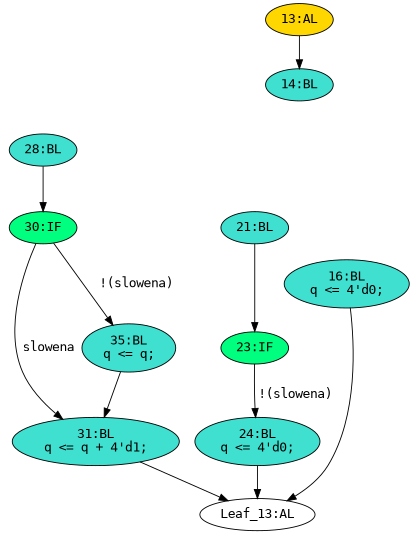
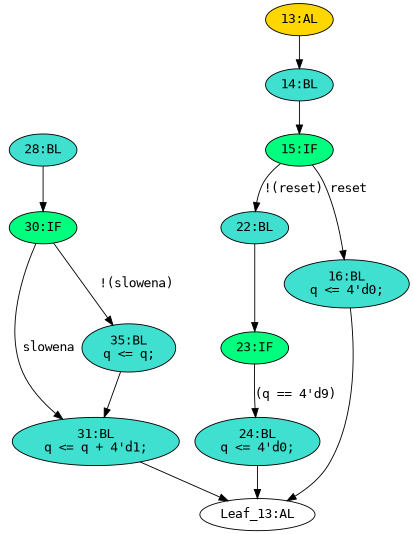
node "15:IF": added
node "21:BL": label "21:BL" -> "22:BL"
edge "23:IF" -> "24:BL q <= 4'd0;": label "!(slowena)" -> "(q == 4'd9)"
